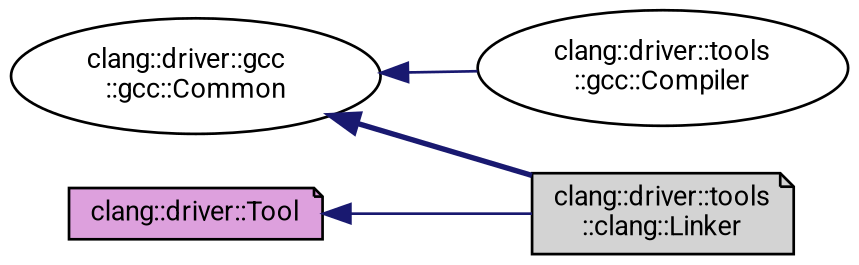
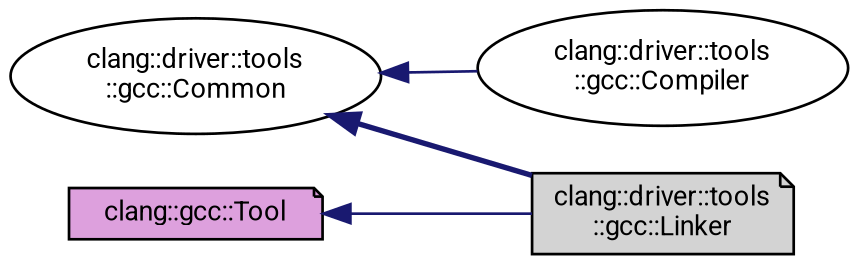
node "clang::driver::gcc ::gcc::Common": label "clang::driver::gcc ::gcc::Common" -> "clang::driver::tools ::gcc::Common"
node "clang::driver::Tool": label "clang::driver::Tool" -> "clang::gcc::Tool"
node "clang::driver::tools ::clang::Linker": label "clang::driver::tools ::clang::Linker" -> "clang::driver::tools ::gcc::Linker"
